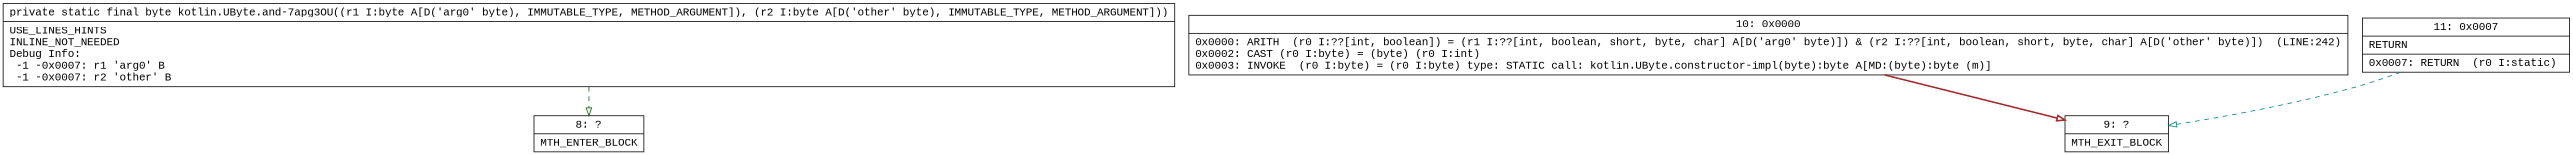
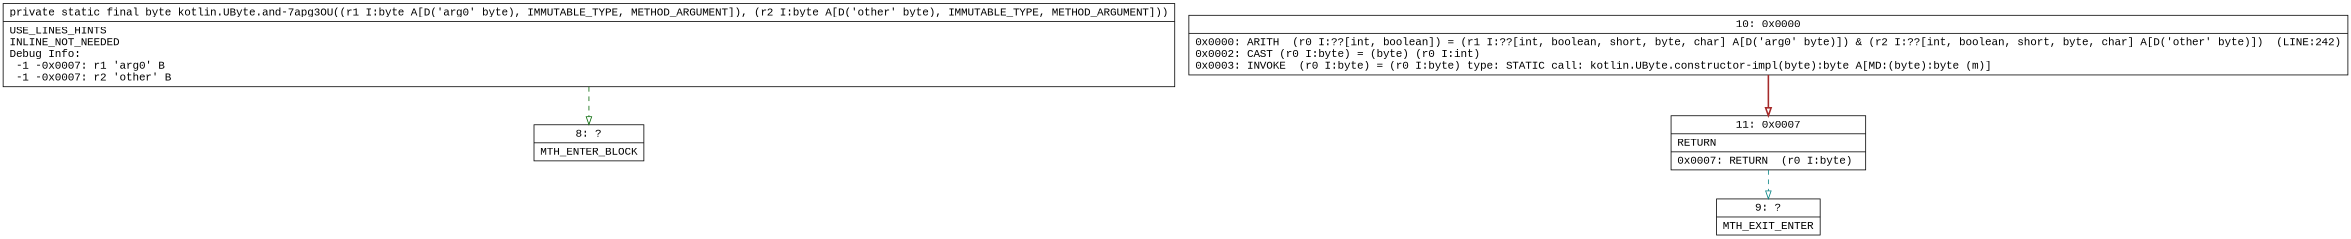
node "11: 0x0007": text "0x0007: RETURN  (r0 I:static)" -> "0x0007: RETURN  (r0 I:byte)"
edge "10: 0x0000" -> "9: ?": now "10: 0x0000" -> "11: 0x0007"
node "9: ?": text "MTH_EXIT_BLOCK" -> "MTH_EXIT_ENTER"
